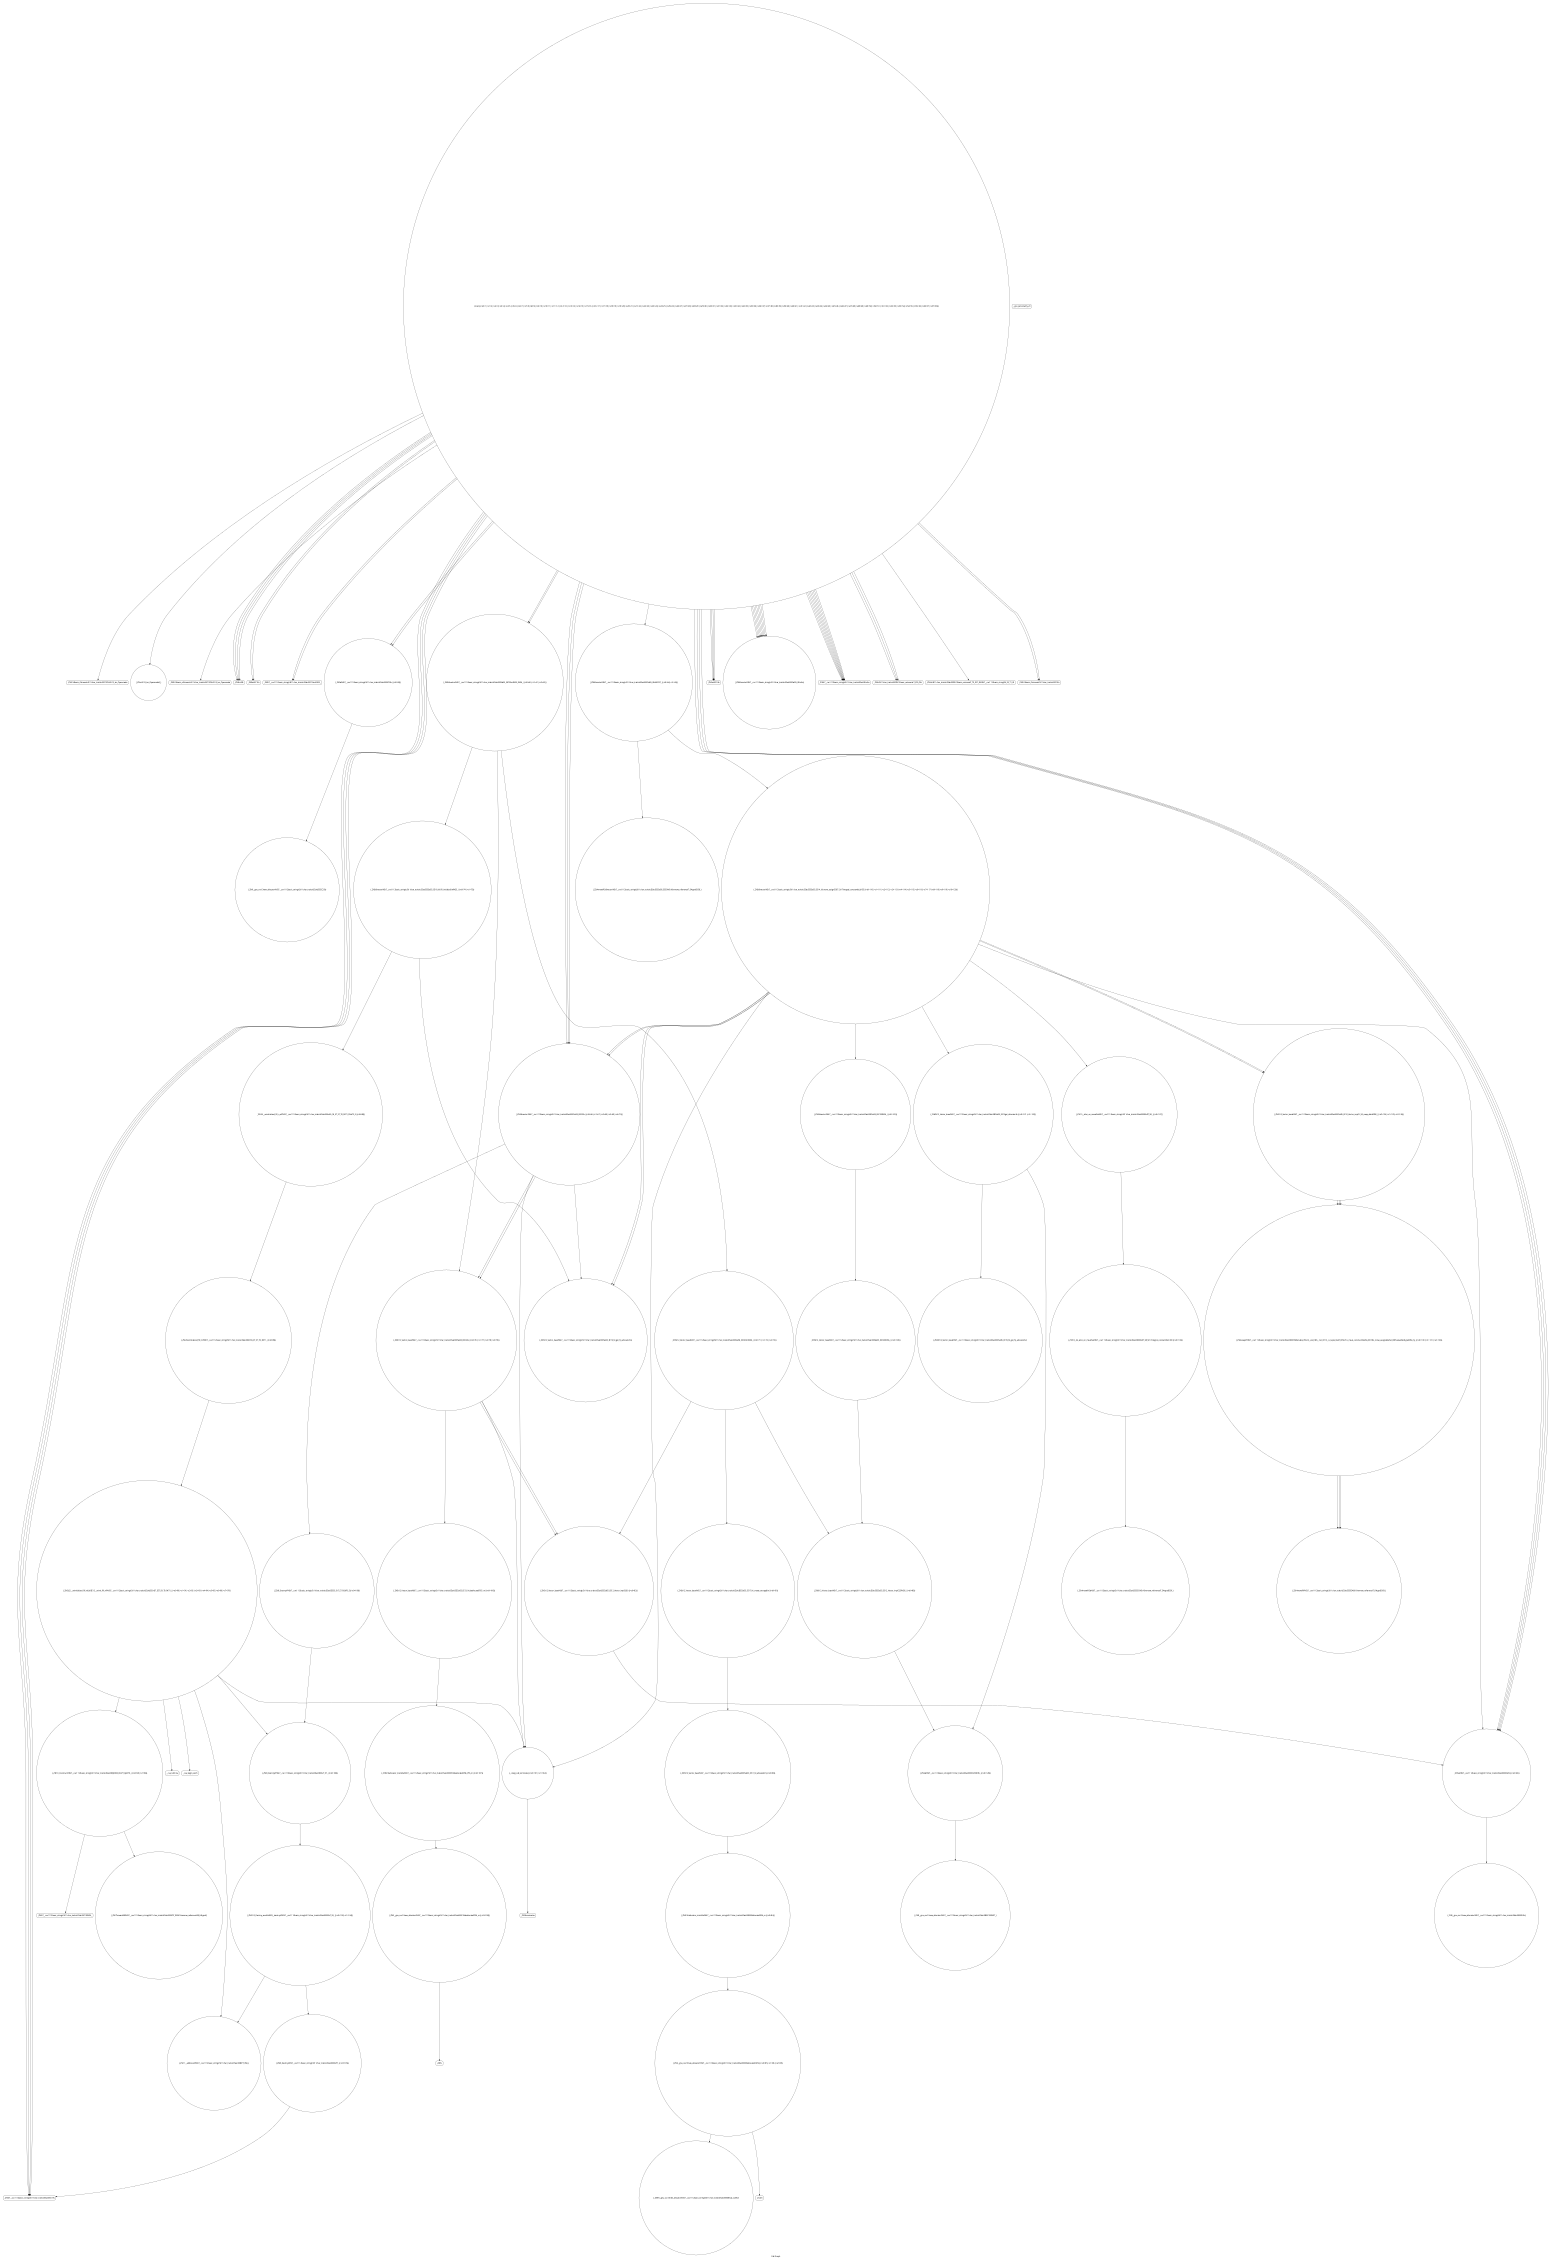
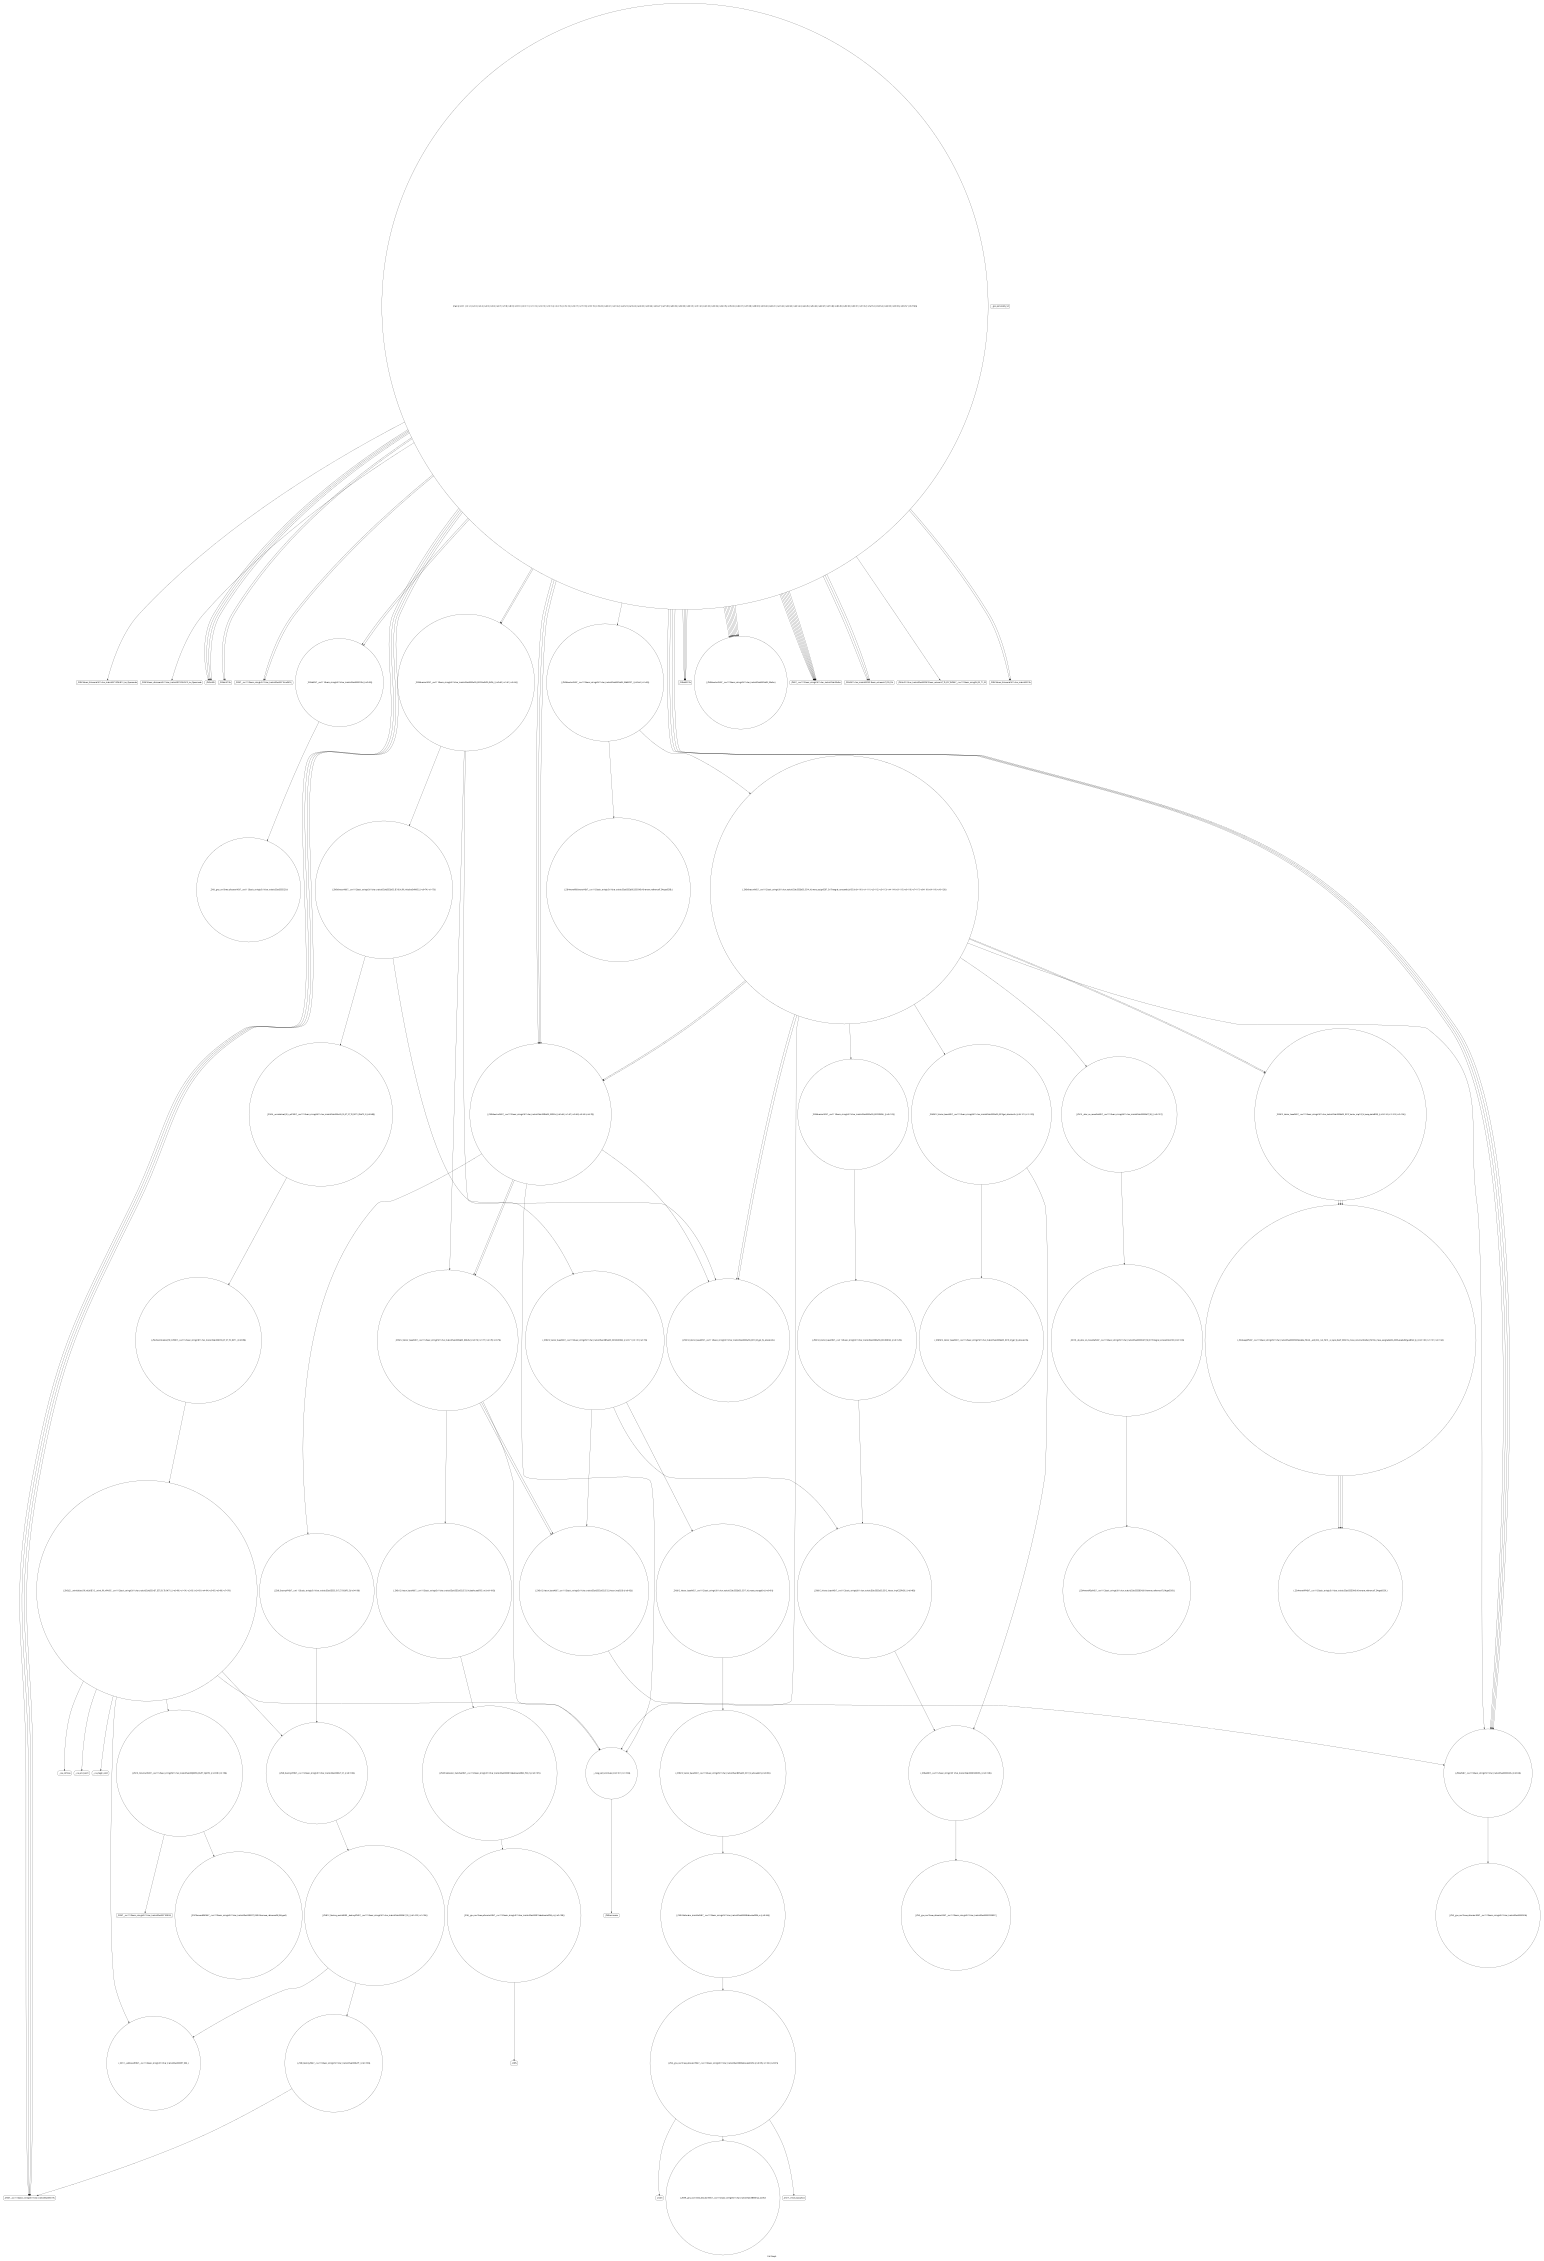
node "{_ZStorSt13_Ios_OpenmodeS_}": removed
node "__cxa_end_catch": added
node "_ZSt17__throw_bad_allocv": added
